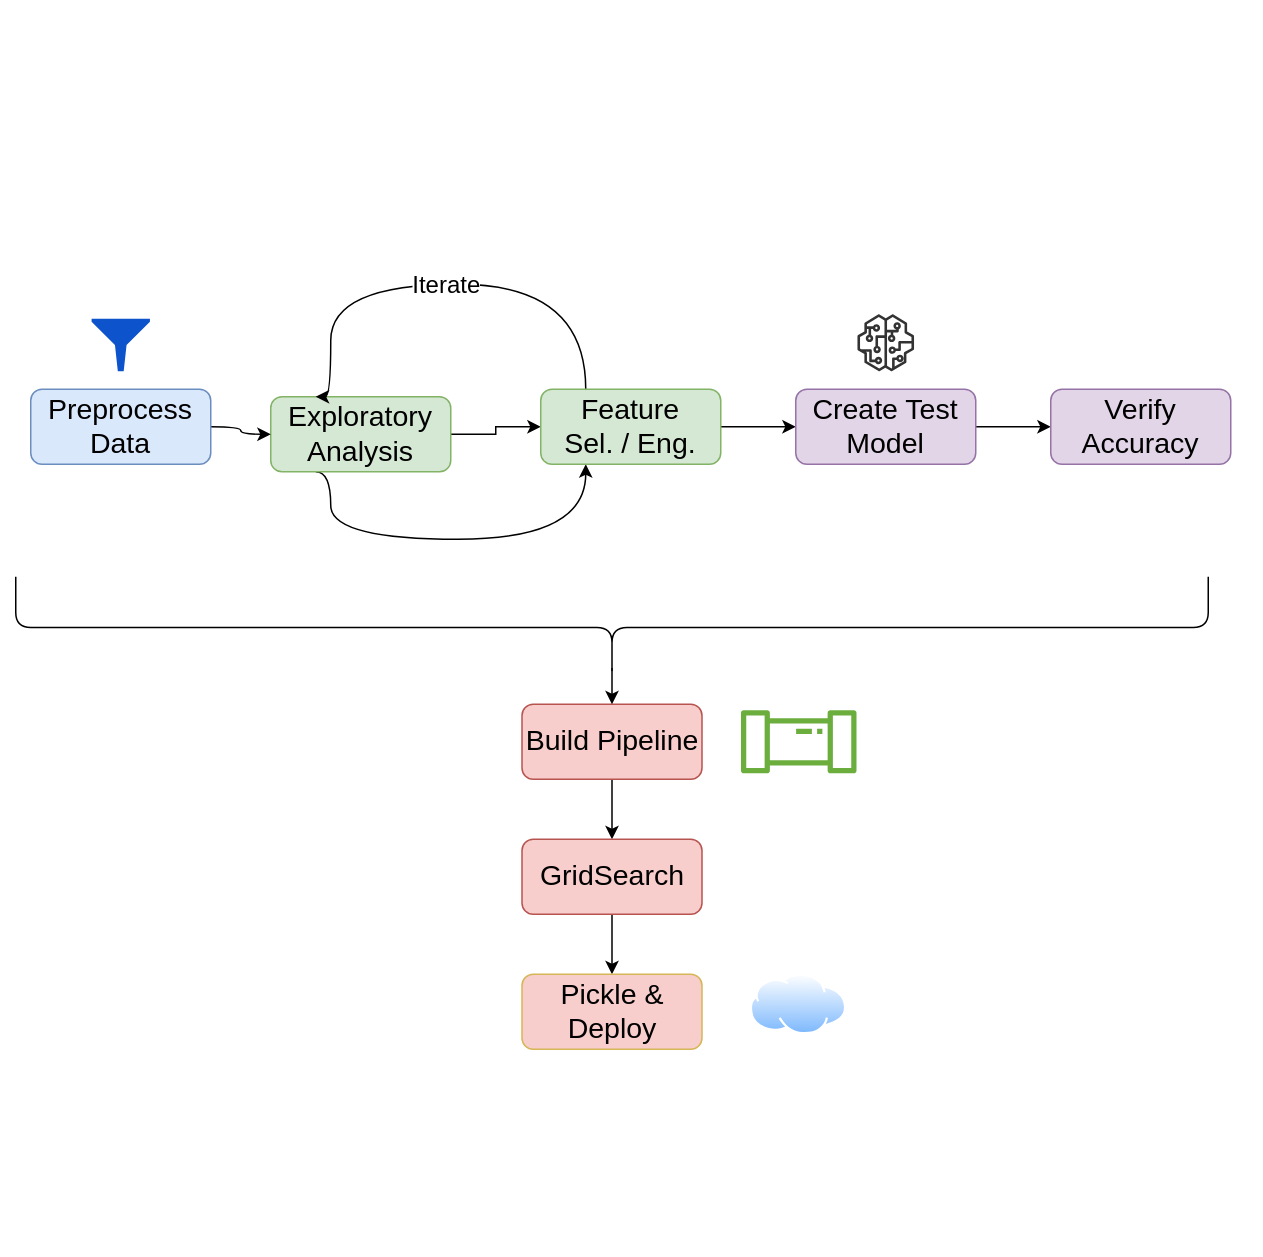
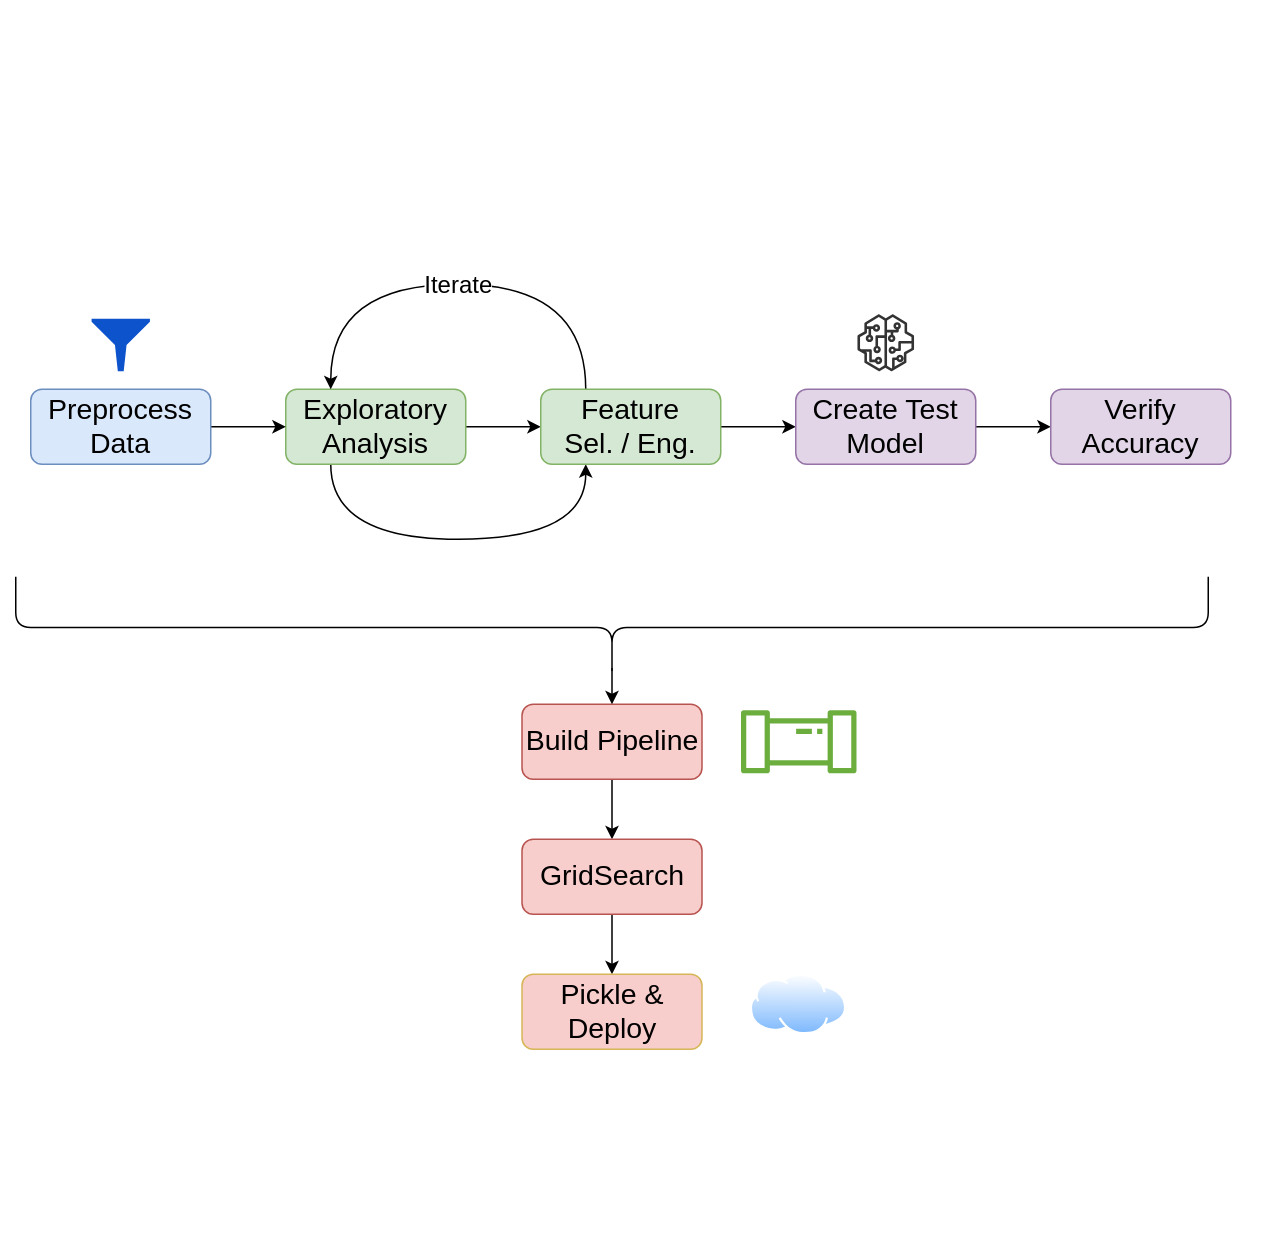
node "Exploratory Analysis": moved (361, 434) -> (376, 427)
